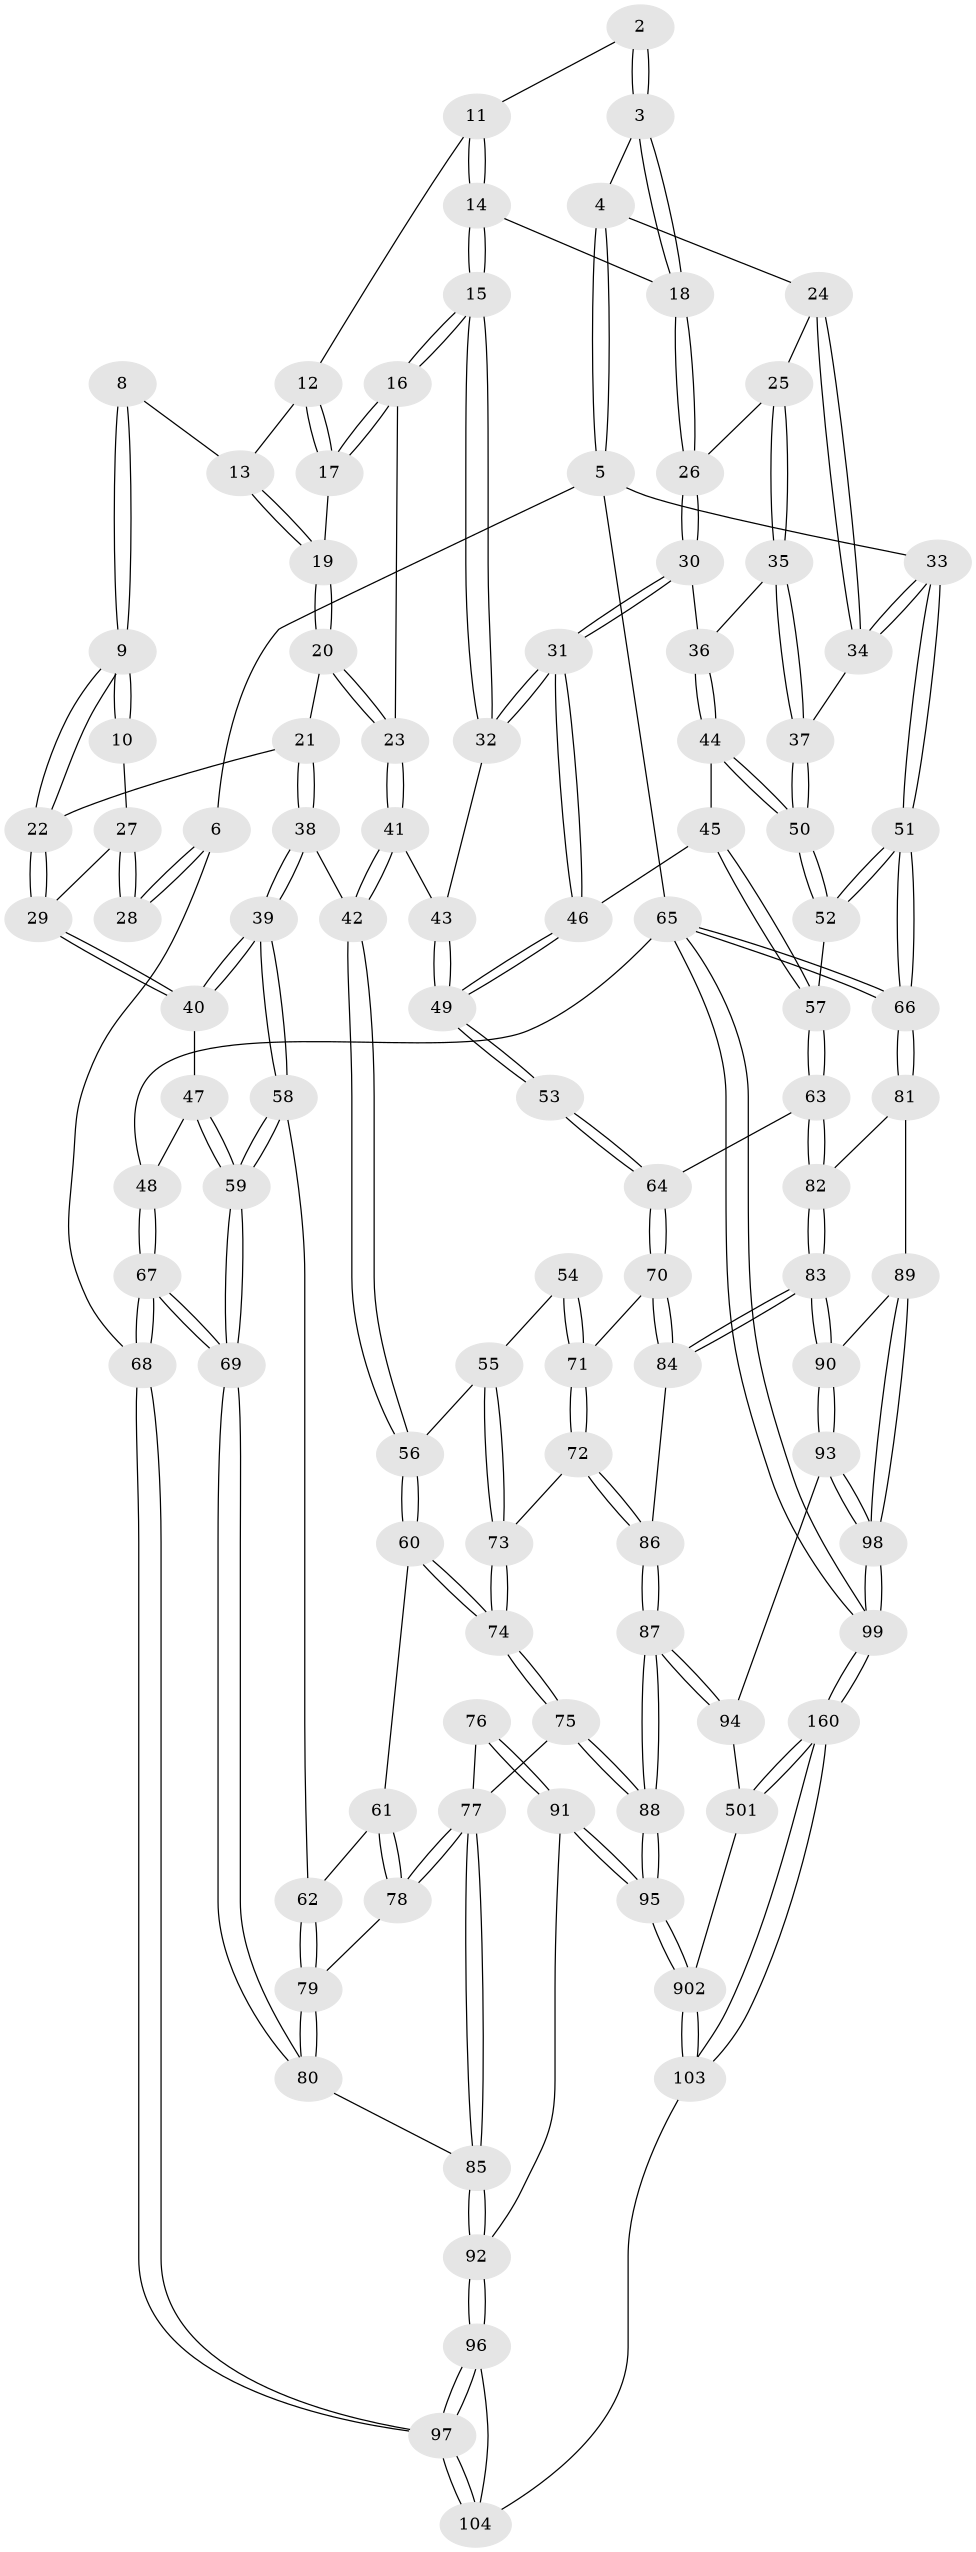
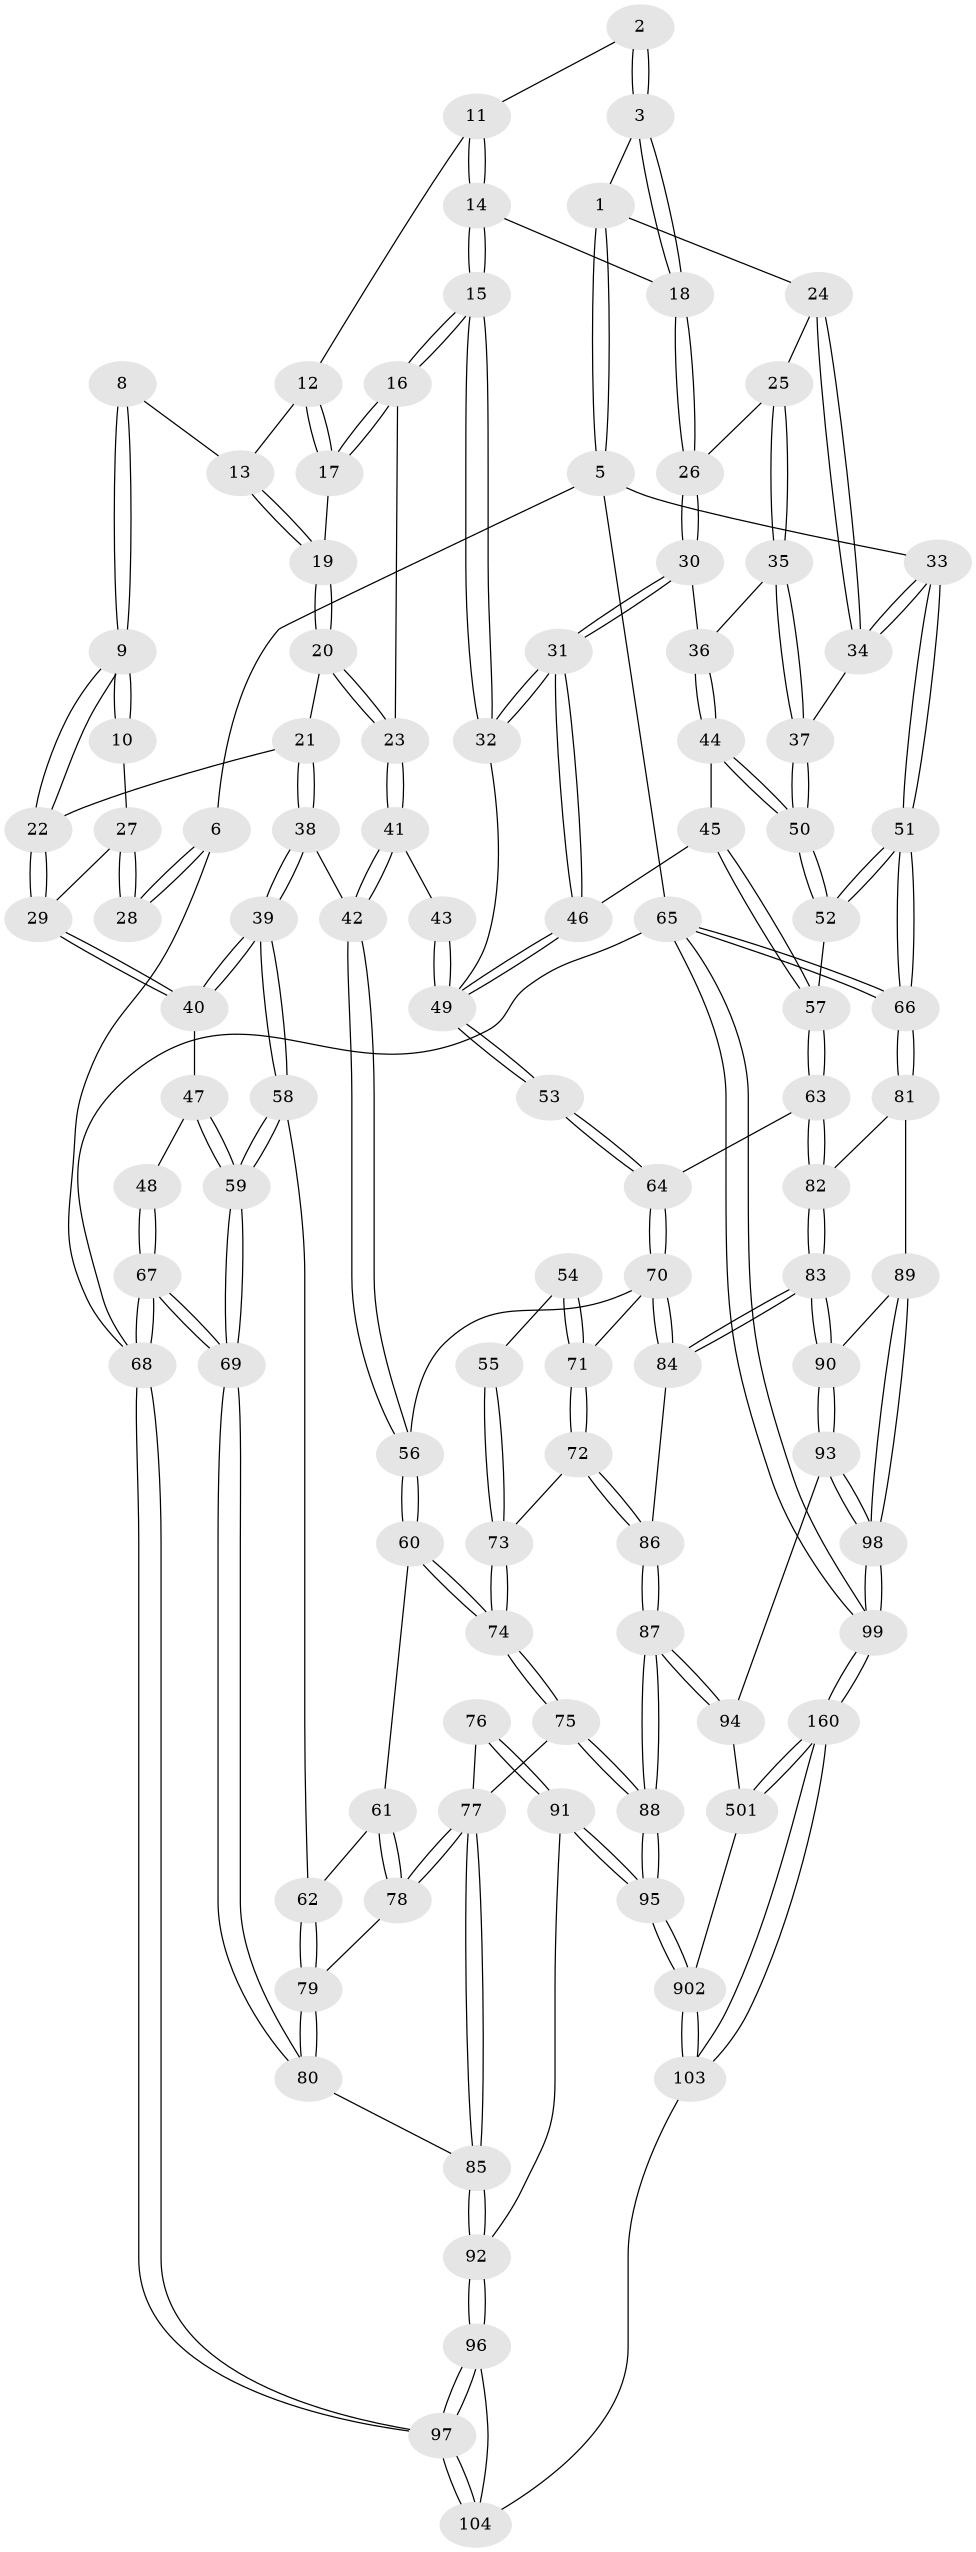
node "4": label "4" -> "1"
edge "32" -- "43": now "32" -- "49"
edge "65" -- "48": now "65" -- "68"
edge "55" -- "56": now "70" -- "56"
